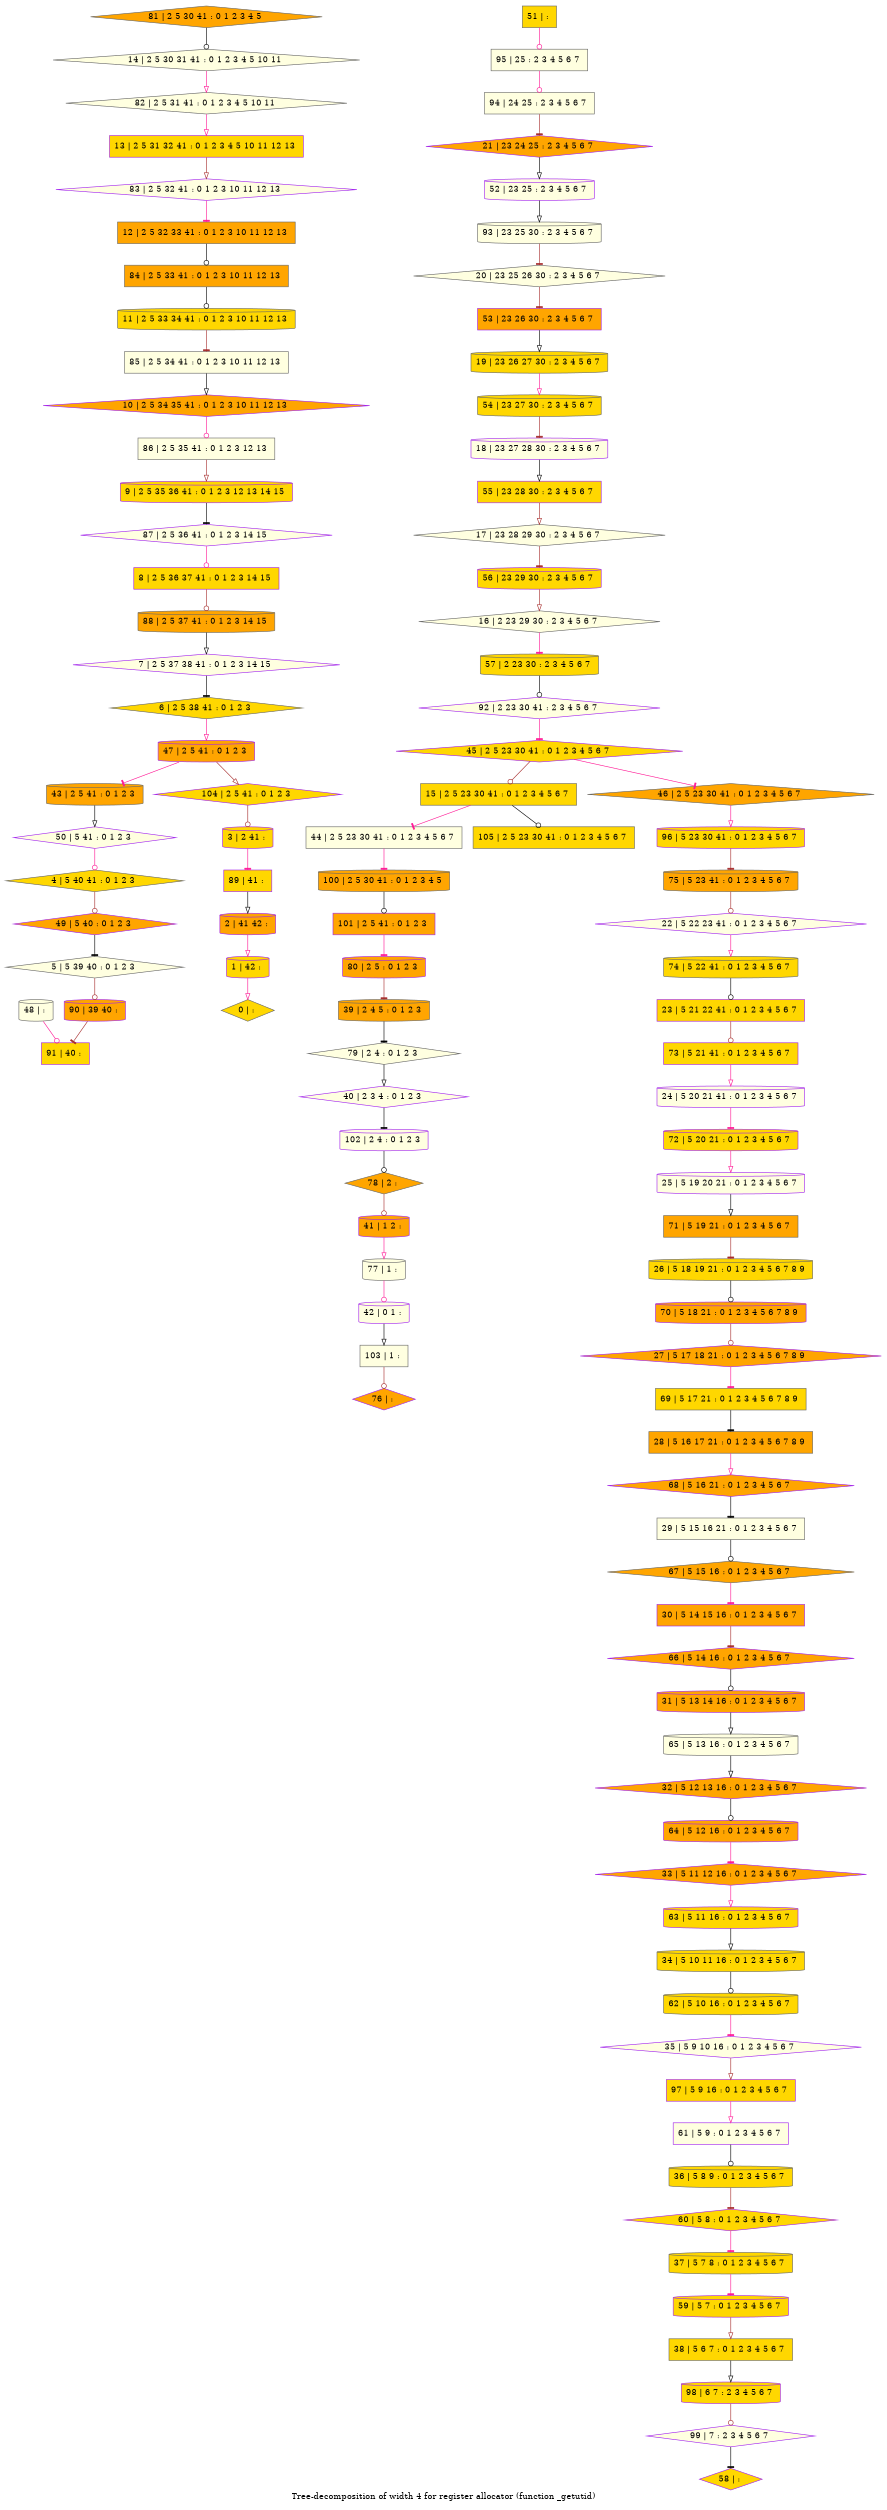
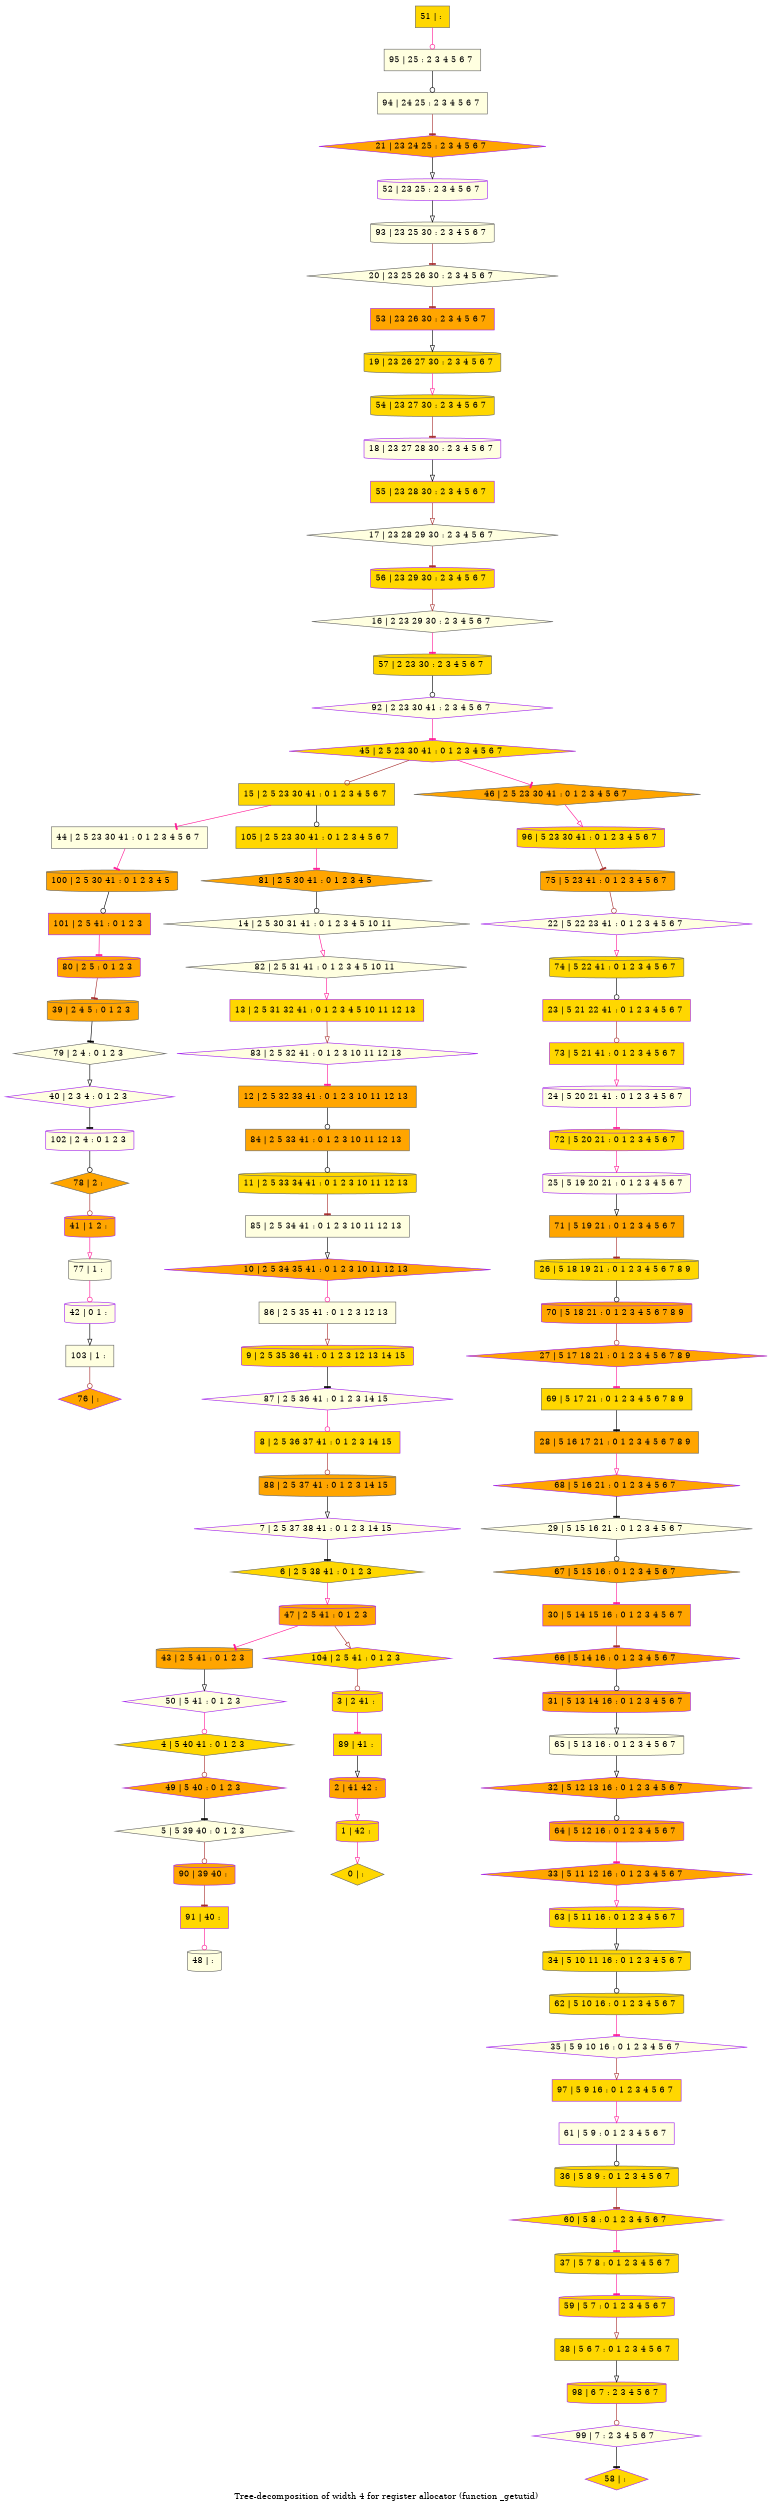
edge "95 | 25 : 2 3 4 5 6 7" -> "94 | 24 25 : 2 3 4 5 6 7": color deeppink -> black
edge "105 | 2 5 23 30 41 : 0 1 2 3 4 5 6 7" -> "81 | 2 5 30 41 : 0 1 2 3 4 5": added
edge "48 | :" -> "91 | 40 :": reversed
node "29 | 5 15 16 21 : 0 1 2 3 4 5 6 7": shape box -> diamond
